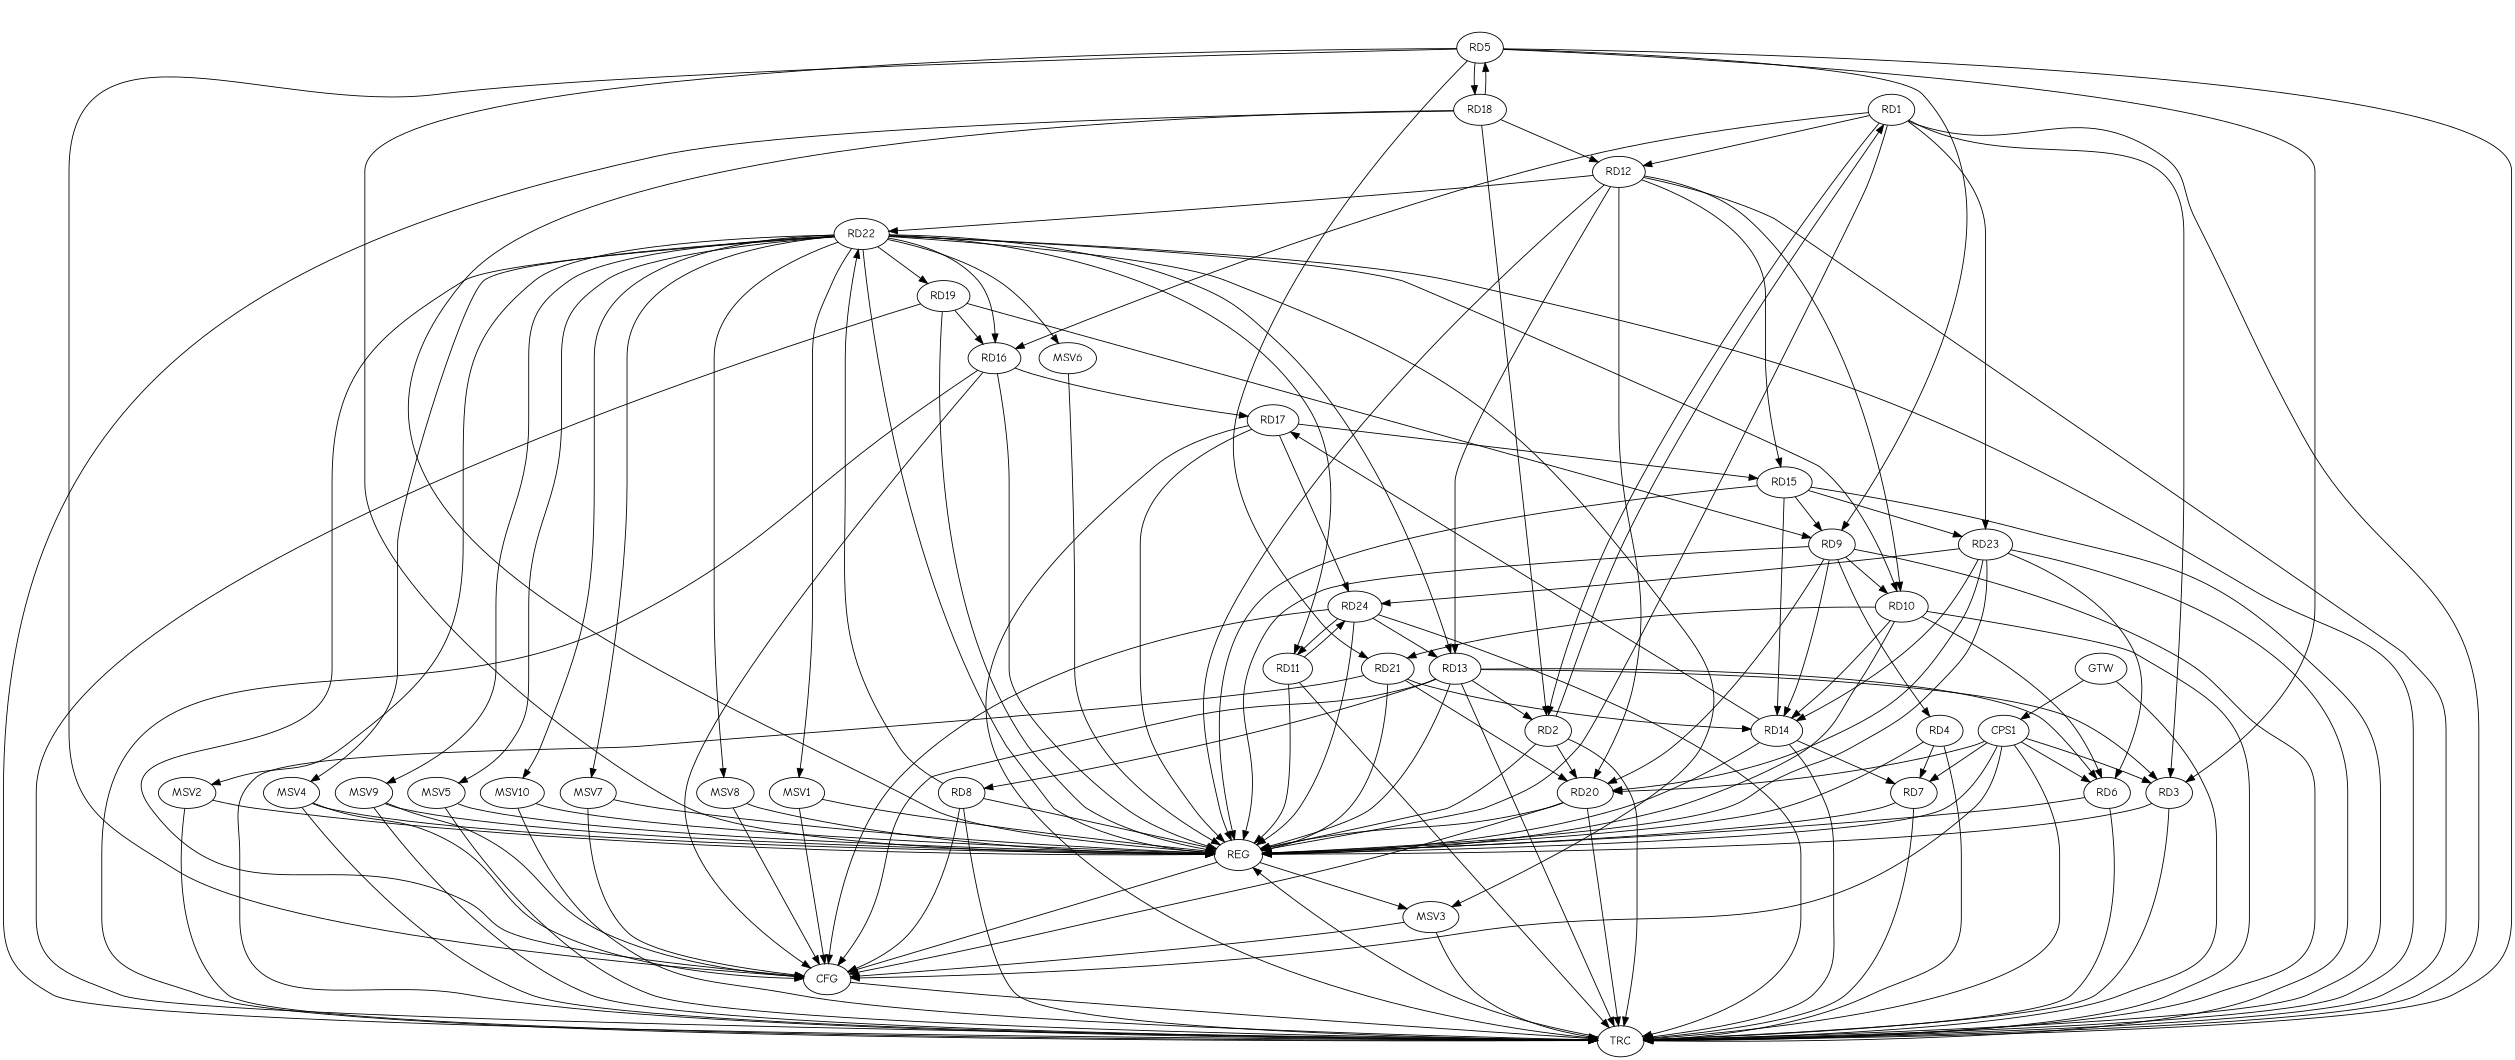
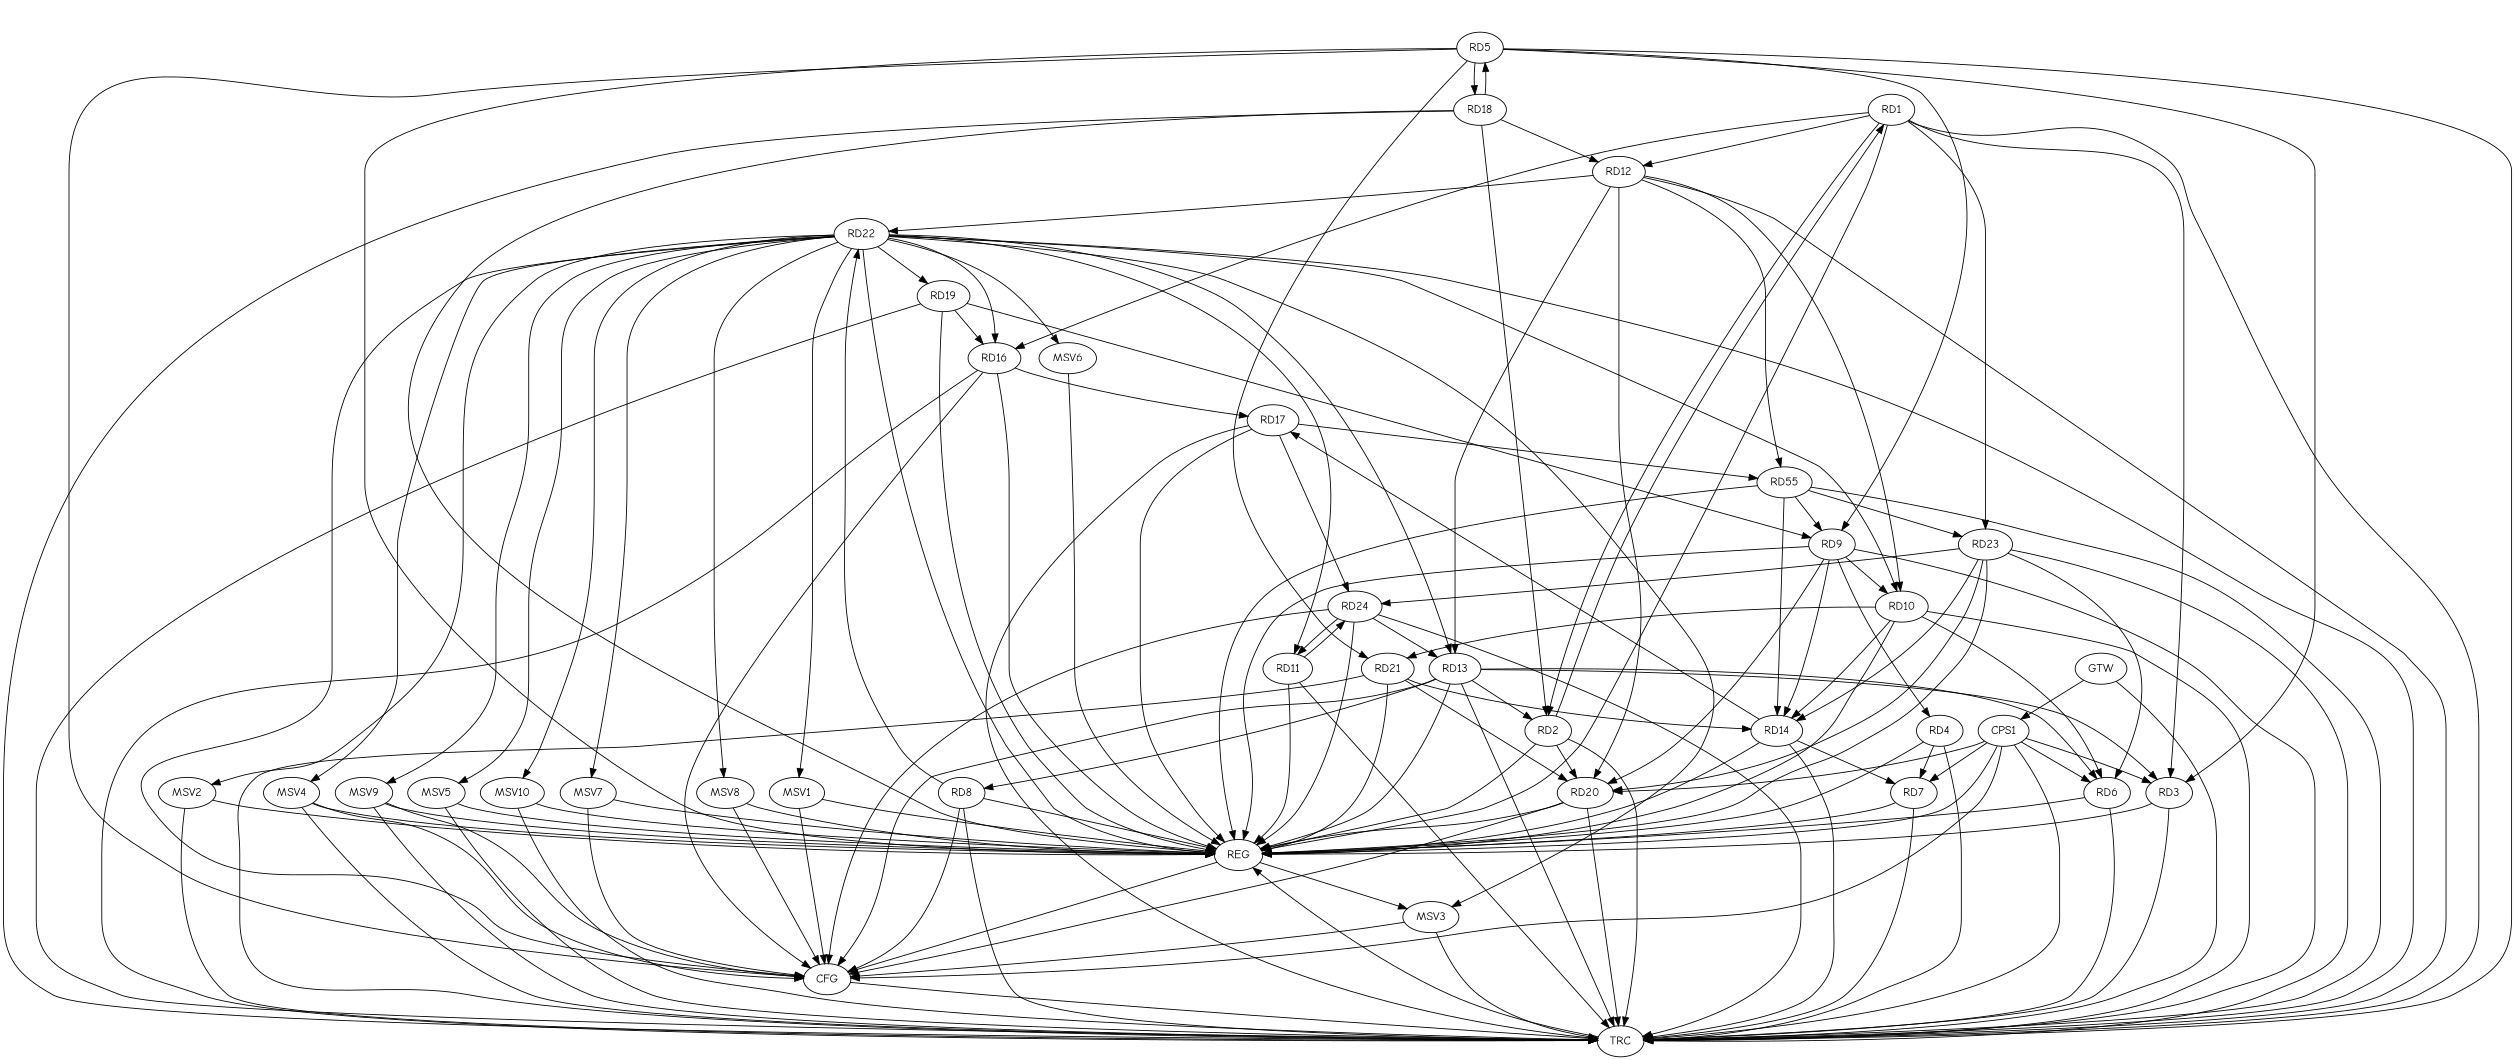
edge "RD12" -> "REG": removed
node "RD15": label "RD15" -> "RD55"
